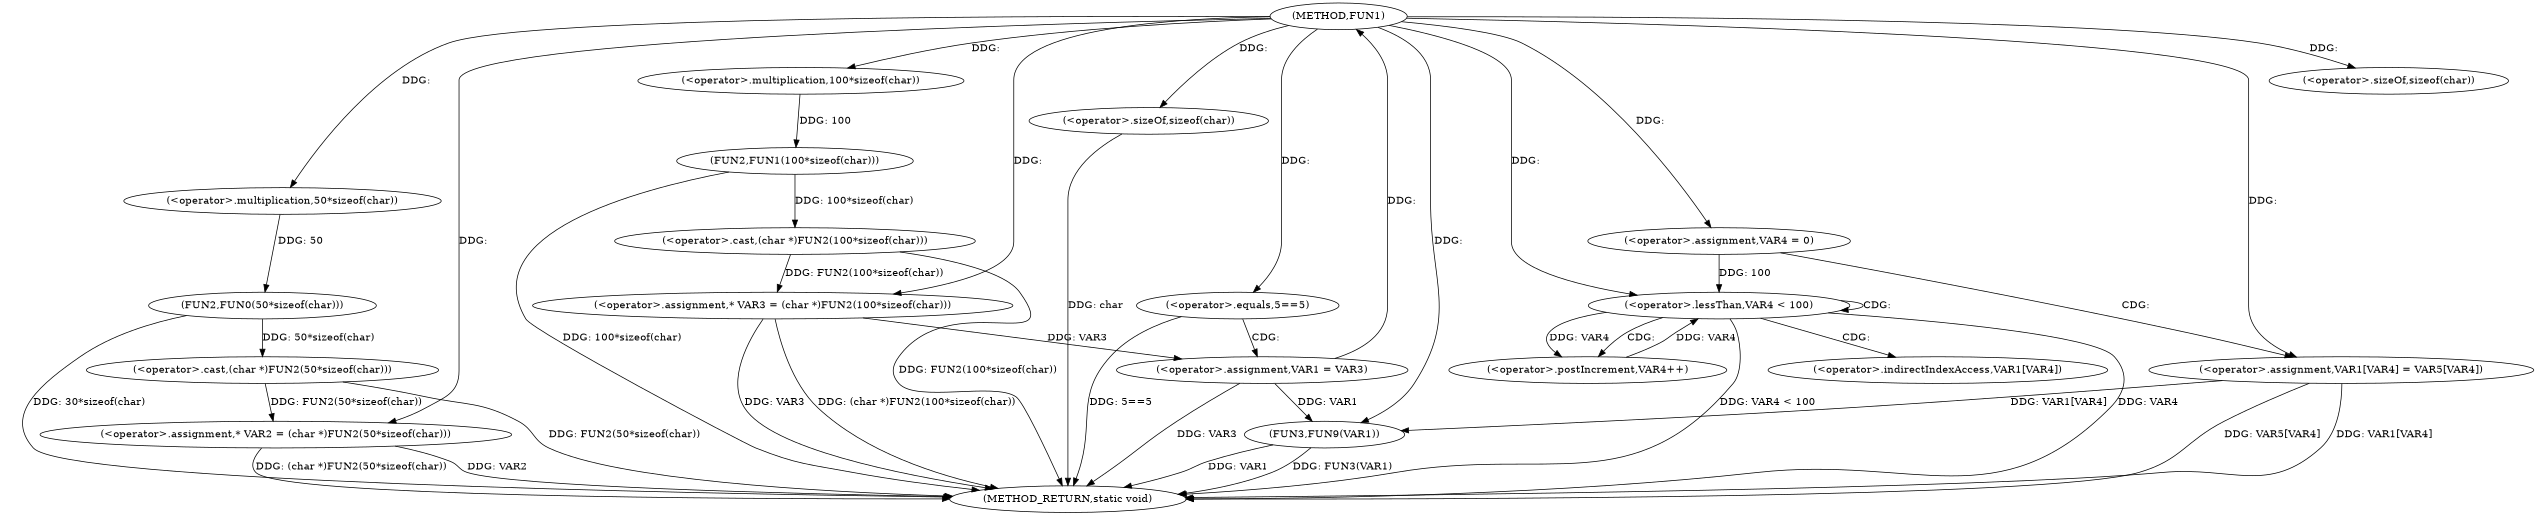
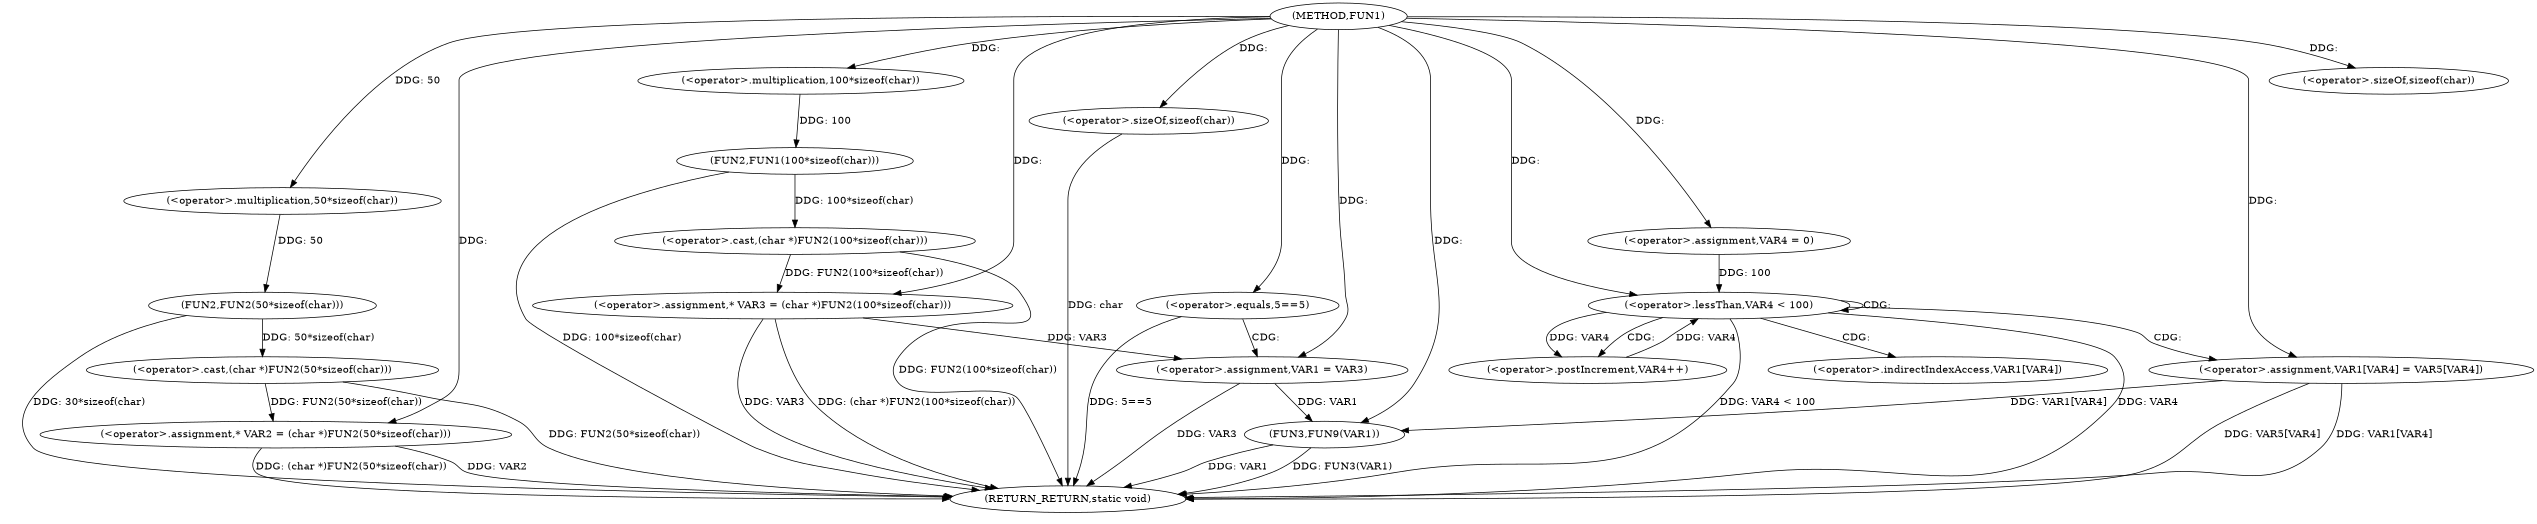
edge "(METHOD,FUN1)" -> "(<operator>.multiplication,50*sizeof(char))": label "DDG: " -> "DDG: 50"
edge "(<operator>.assignment,VAR1 = VAR3)" -> "(METHOD,FUN1)": reversed
edge "(<operator>.assignment,VAR4 = 0)" -> "(<operator>.assignment,VAR1[VAR4] = VAR5[VAR4])": now "(<operator>.lessThan,VAR4 < 100)" -> "(<operator>.assignment,VAR1[VAR4] = VAR5[VAR4])"
node "(FUN2,FUN0(50*sizeof(char)))": label "(FUN2,FUN0(50*sizeof(char)))" -> "(FUN2,FUN2(50*sizeof(char)))"
node "(METHOD_RETURN,static void)": label "(METHOD_RETURN,static void)" -> "(RETURN_RETURN,static void)"
